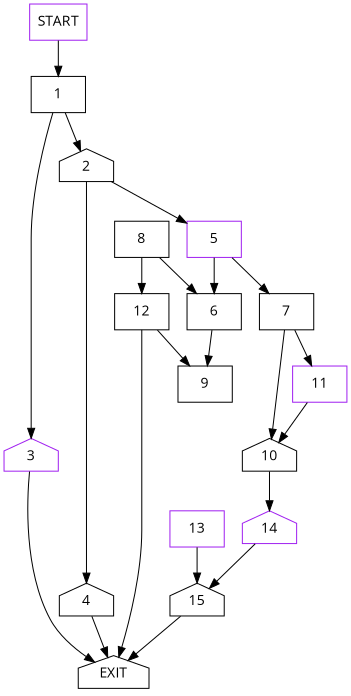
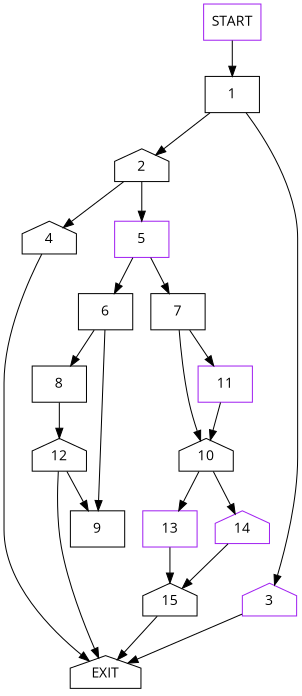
edge "8" -> "6": reversed
node "12": shape box -> house
edge "10" -> "13": added
